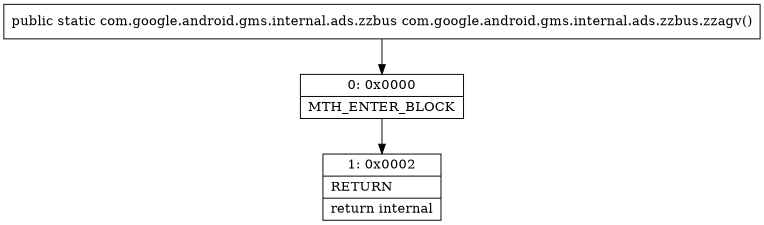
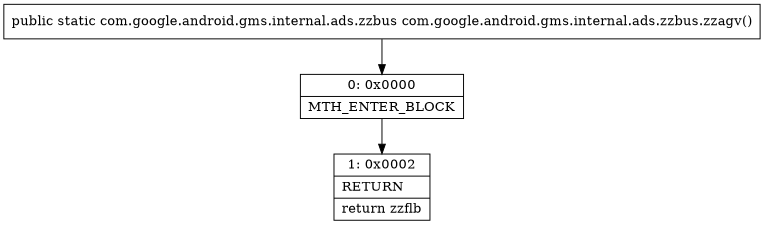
node "1: 0x0002": text "return internal" -> "return zzflb"
